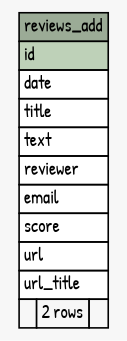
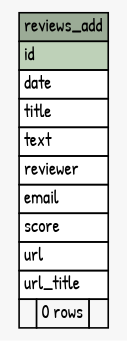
node "reviews_add": text "2 rows" -> "0 rows"
